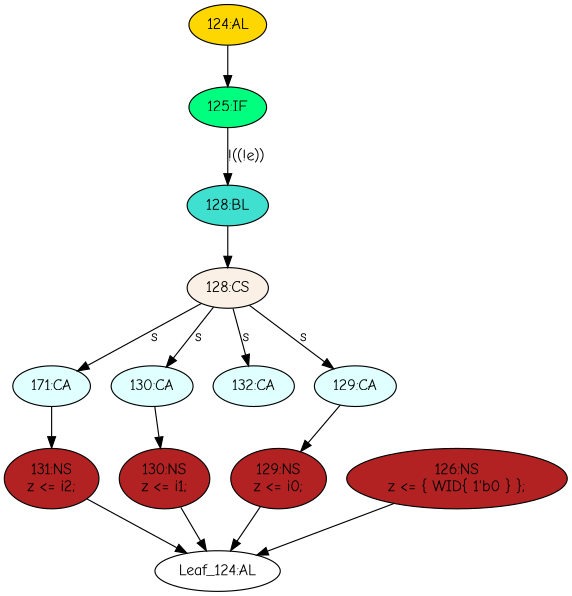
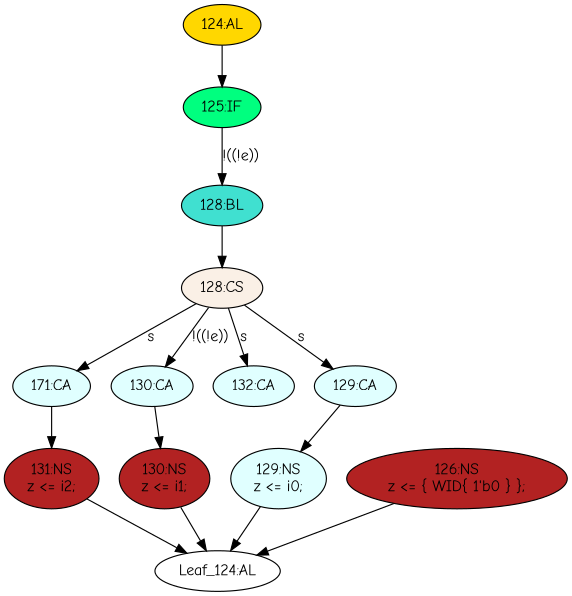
edge "128:CS" -> "130:CA": label "s" -> "!((!e))"
node "129:NS z <= i0;": fillcolor firebrick -> lightcyan
